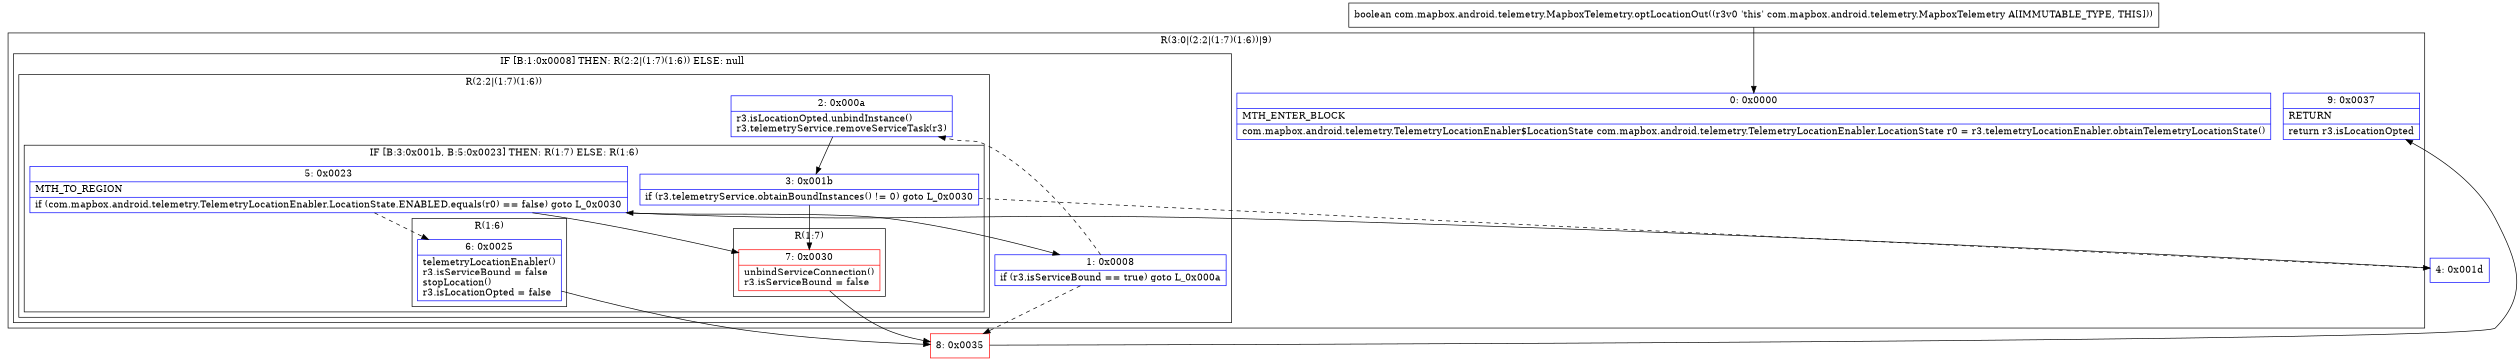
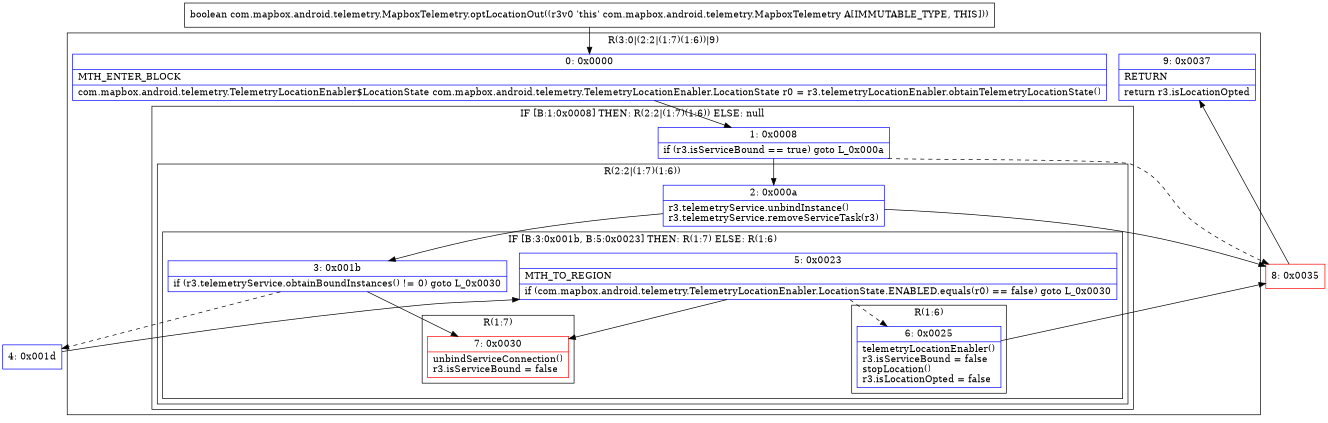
node "2: 0x000a": text "r3.isLocationOpted.unbindInstance()" -> "r3.telemetryService.unbindInstance()"
edge "1: 0x0008" -> "2: 0x000a": style dashed -> solid
edge "5: 0x0023" -> "1: 0x0008": now "0: 0x0000" -> "1: 0x0008"
edge "7: 0x0030" -> "8: 0x0035": now "2: 0x000a" -> "8: 0x0035"
